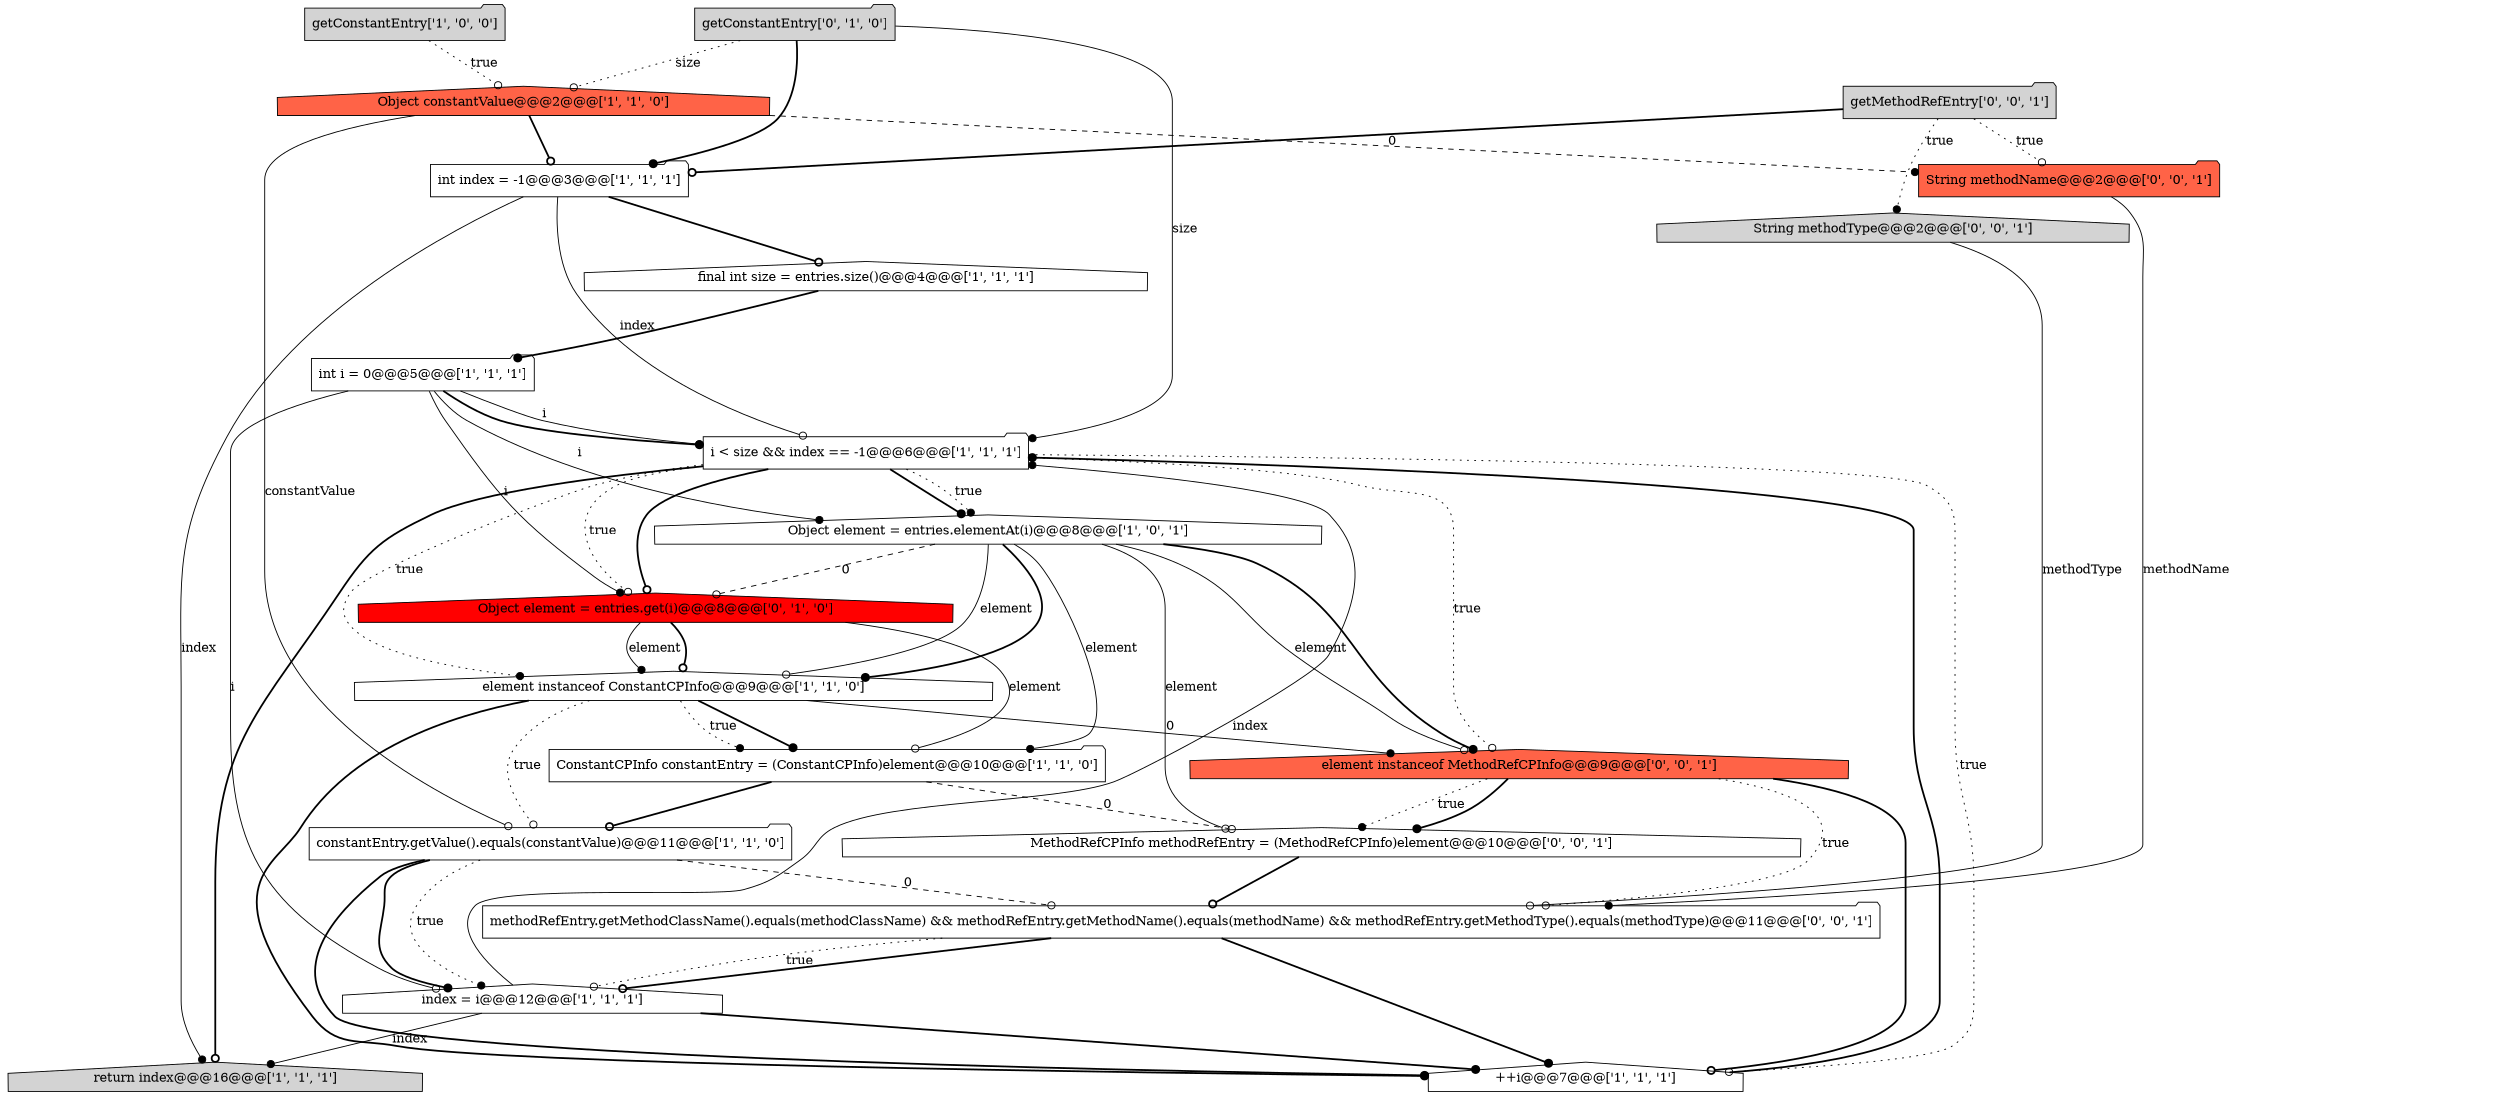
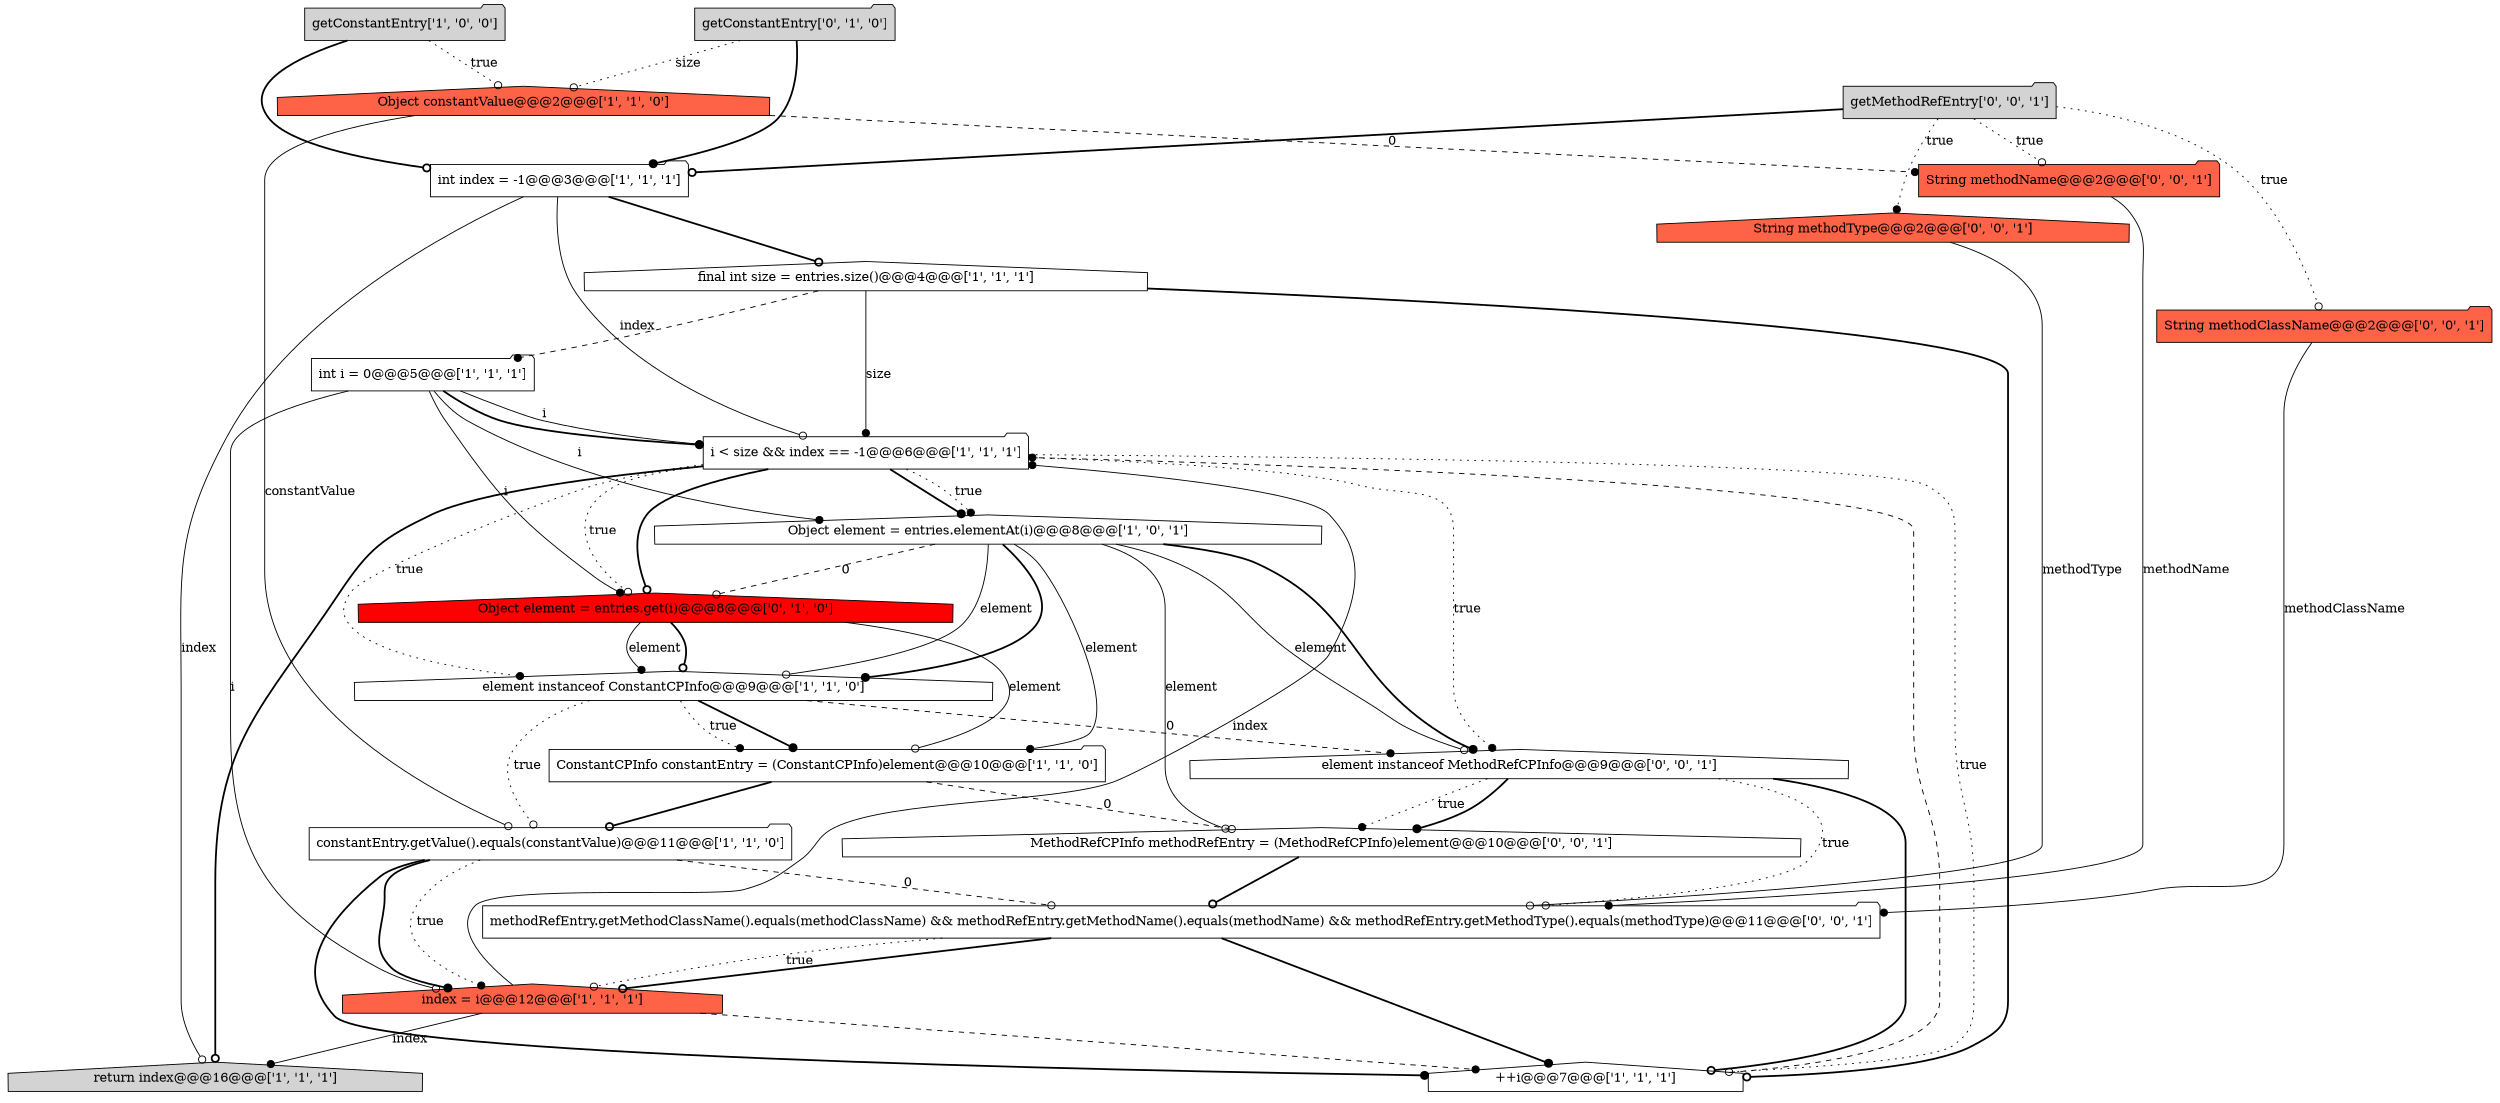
edge "Object constantValue@@@2@@@['1', '1', '0']" -> "int index = -1@@@3@@@['1', '1', '1']": now "getConstantEntry['1', '0', '0']" -> "int index = -1@@@3@@@['1', '1', '1']"
edge "getConstantEntry['0', '1', '0']" -> "i < size && index == -1@@@6@@@['1', '1', '1']": now "final int size = entries.size()@@@4@@@['1', '1', '1']" -> "i < size && index == -1@@@6@@@['1', '1', '1']"
node "String methodType@@@2@@@['0', '0', '1']": fillcolor lightgray -> tomato
node "String methodClassName@@@2@@@['0', '0', '1']": added
edge "final int size = entries.size()@@@4@@@['1', '1', '1']" -> "int i = 0@@@5@@@['1', '1', '1']": style bold -> dashed
edge "i < size && index == -1@@@6@@@['1', '1', '1']" -> "element instanceof MethodRefCPInfo@@@9@@@['0', '0', '1']": arrowhead odot -> dot
edge "++i@@@7@@@['1', '1', '1']" -> "i < size && index == -1@@@6@@@['1', '1', '1']": style bold -> dashed
edge "int index = -1@@@3@@@['1', '1', '1']" -> "return index@@@16@@@['1', '1', '1']": arrowhead dot -> odot
edge "element instanceof ConstantCPInfo@@@9@@@['1', '1', '0']" -> "element instanceof MethodRefCPInfo@@@9@@@['0', '0', '1']": style solid -> dashed
node "element instanceof MethodRefCPInfo@@@9@@@['0', '0', '1']": fillcolor tomato -> white
node "index = i@@@12@@@['1', '1', '1']": fillcolor white -> tomato
edge "index = i@@@12@@@['1', '1', '1']" -> "++i@@@7@@@['1', '1', '1']": style bold -> dashed
edge "element instanceof ConstantCPInfo@@@9@@@['1', '1', '0']" -> "++i@@@7@@@['1', '1', '1']": now "final int size = entries.size()@@@4@@@['1', '1', '1']" -> "++i@@@7@@@['1', '1', '1']"
